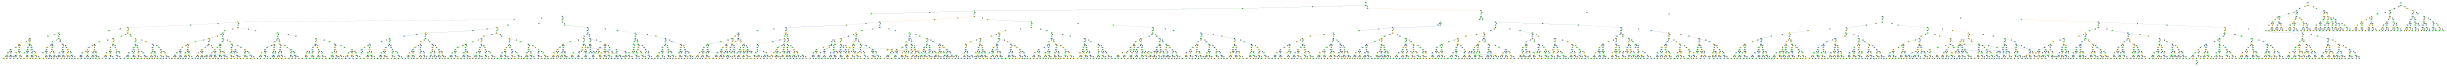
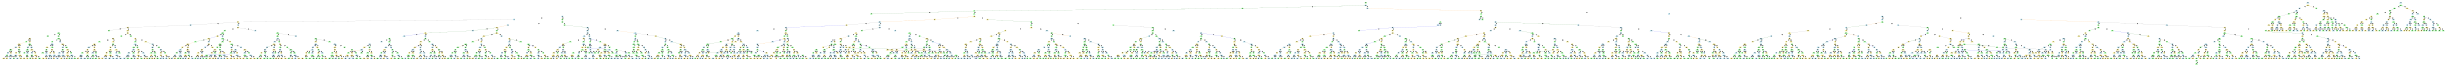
node "24:17": fillcolor lightblue -> khaki
